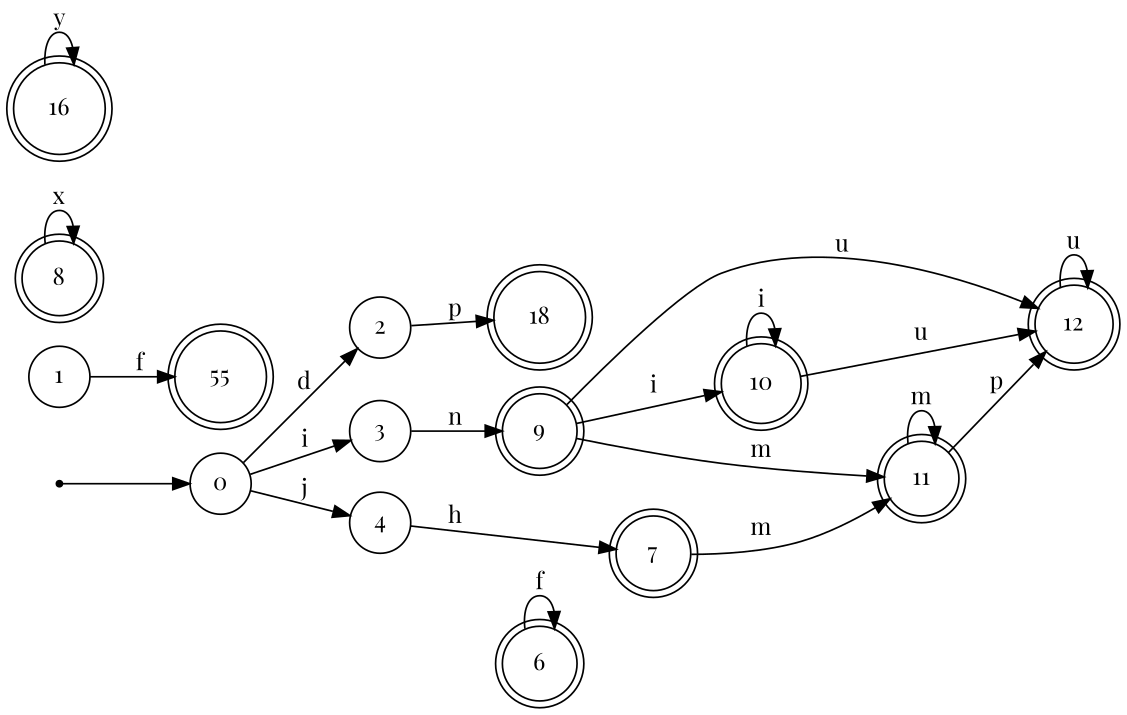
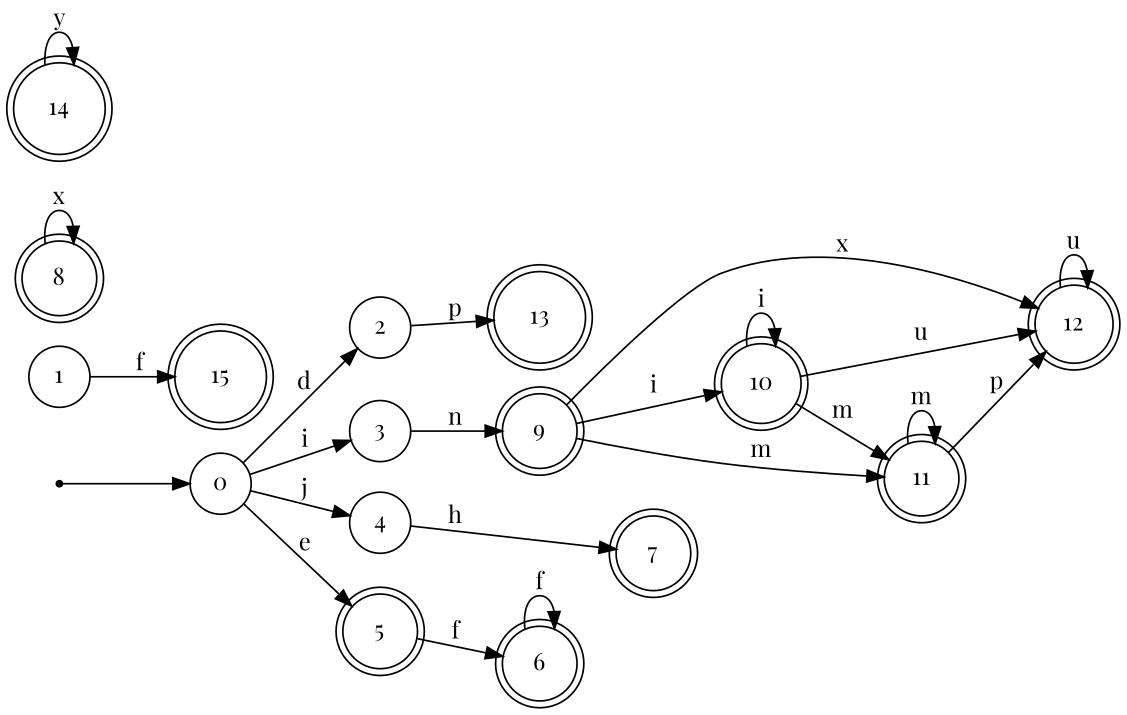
node "16": label "16" -> "14"
edge "9" -> "12": label "u" -> "x"
node "18": label "18" -> "13"
node "55": label "55" -> "15"
edge "7" -> "11": now "10" -> "11"
node "5": added
